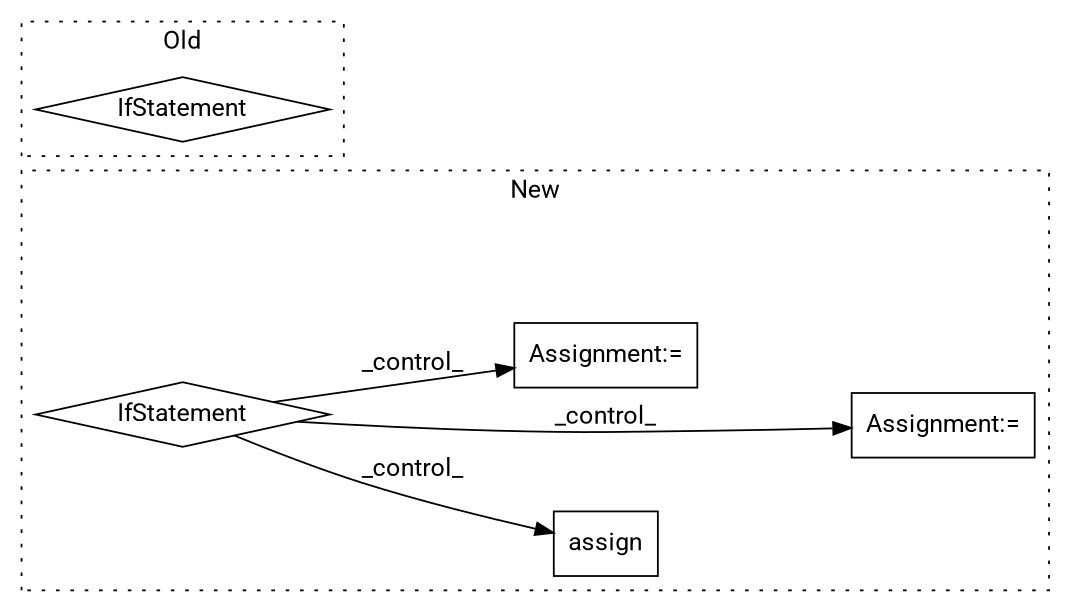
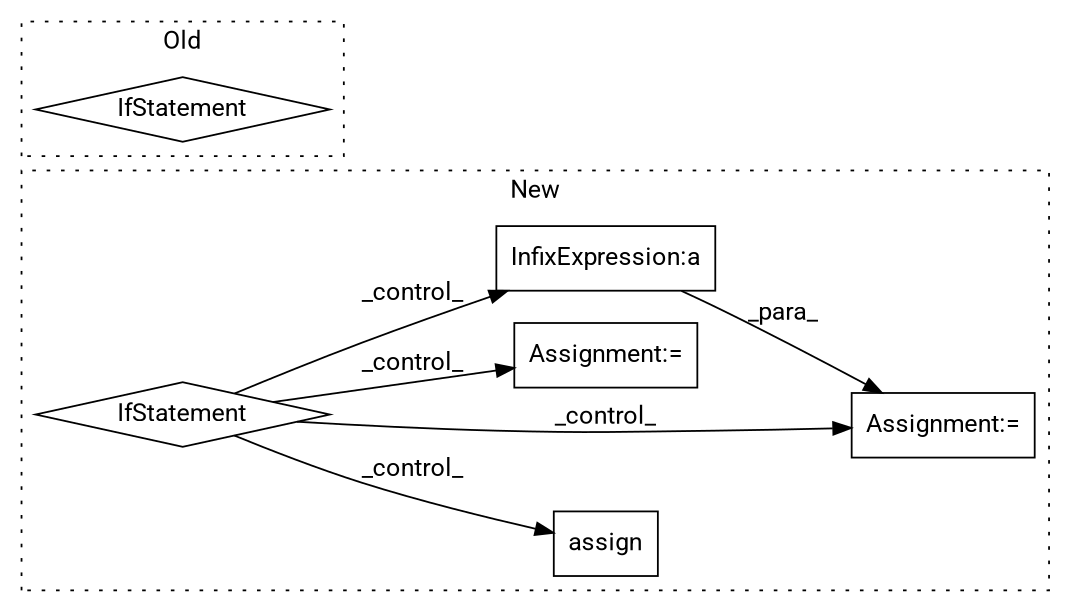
node "InfixExpression:a": added
